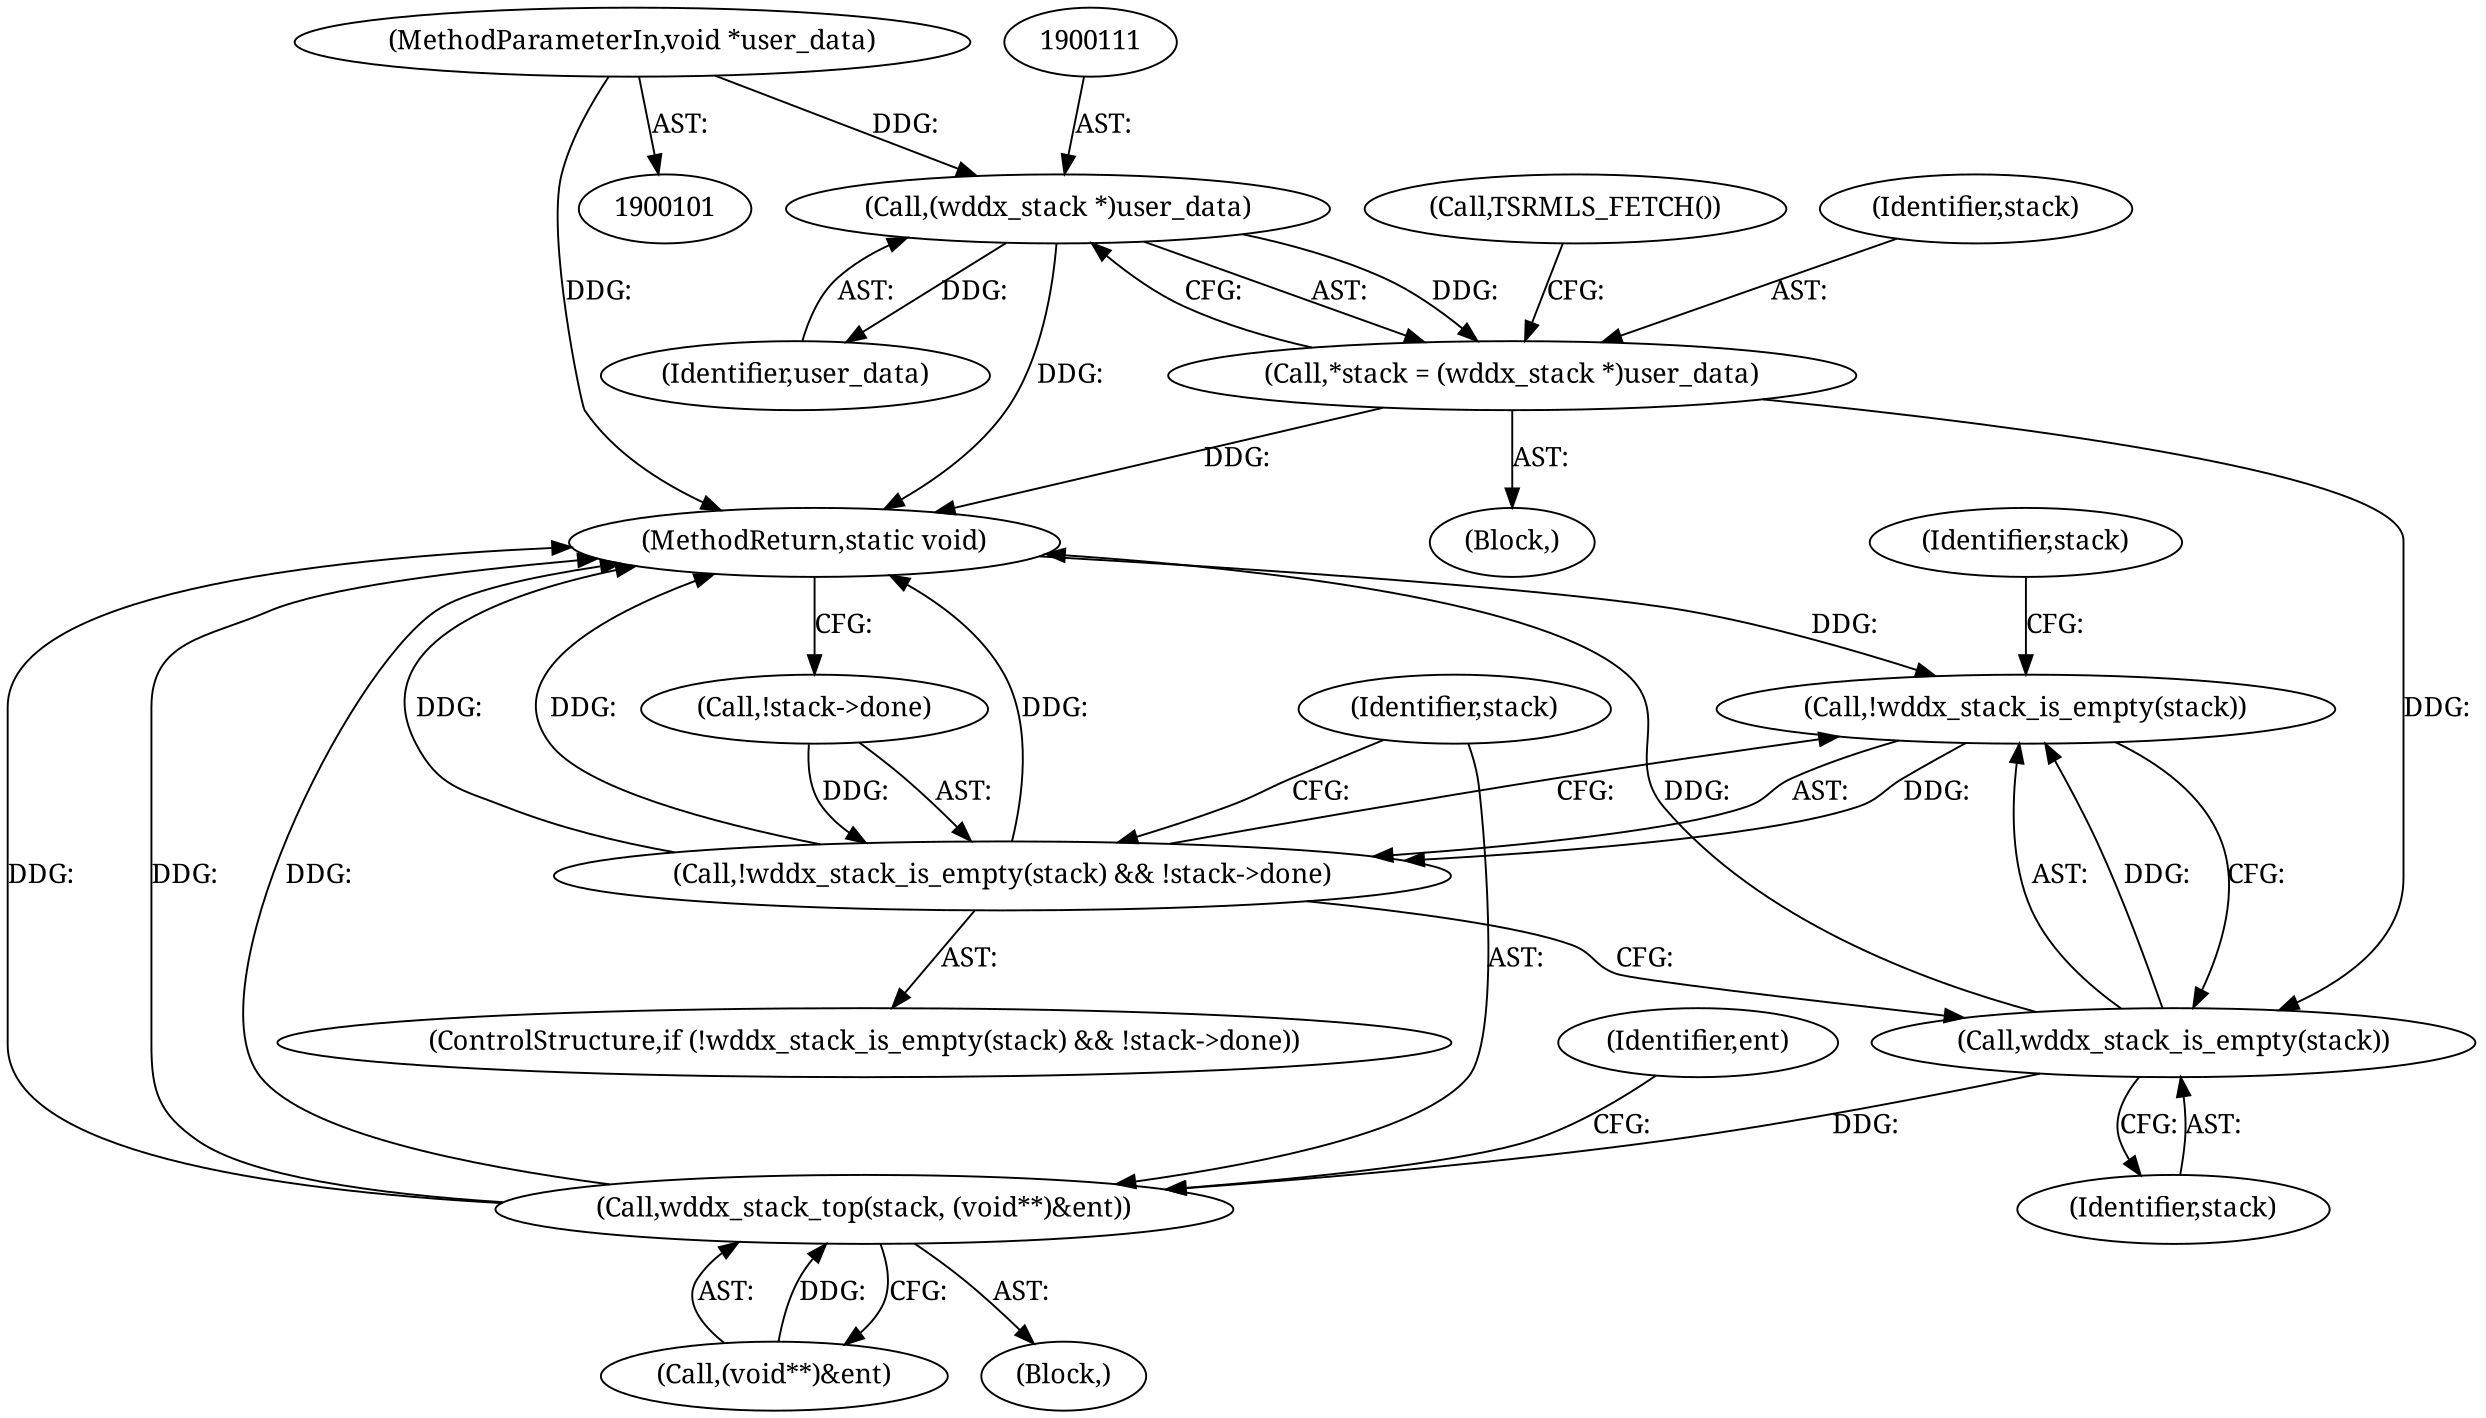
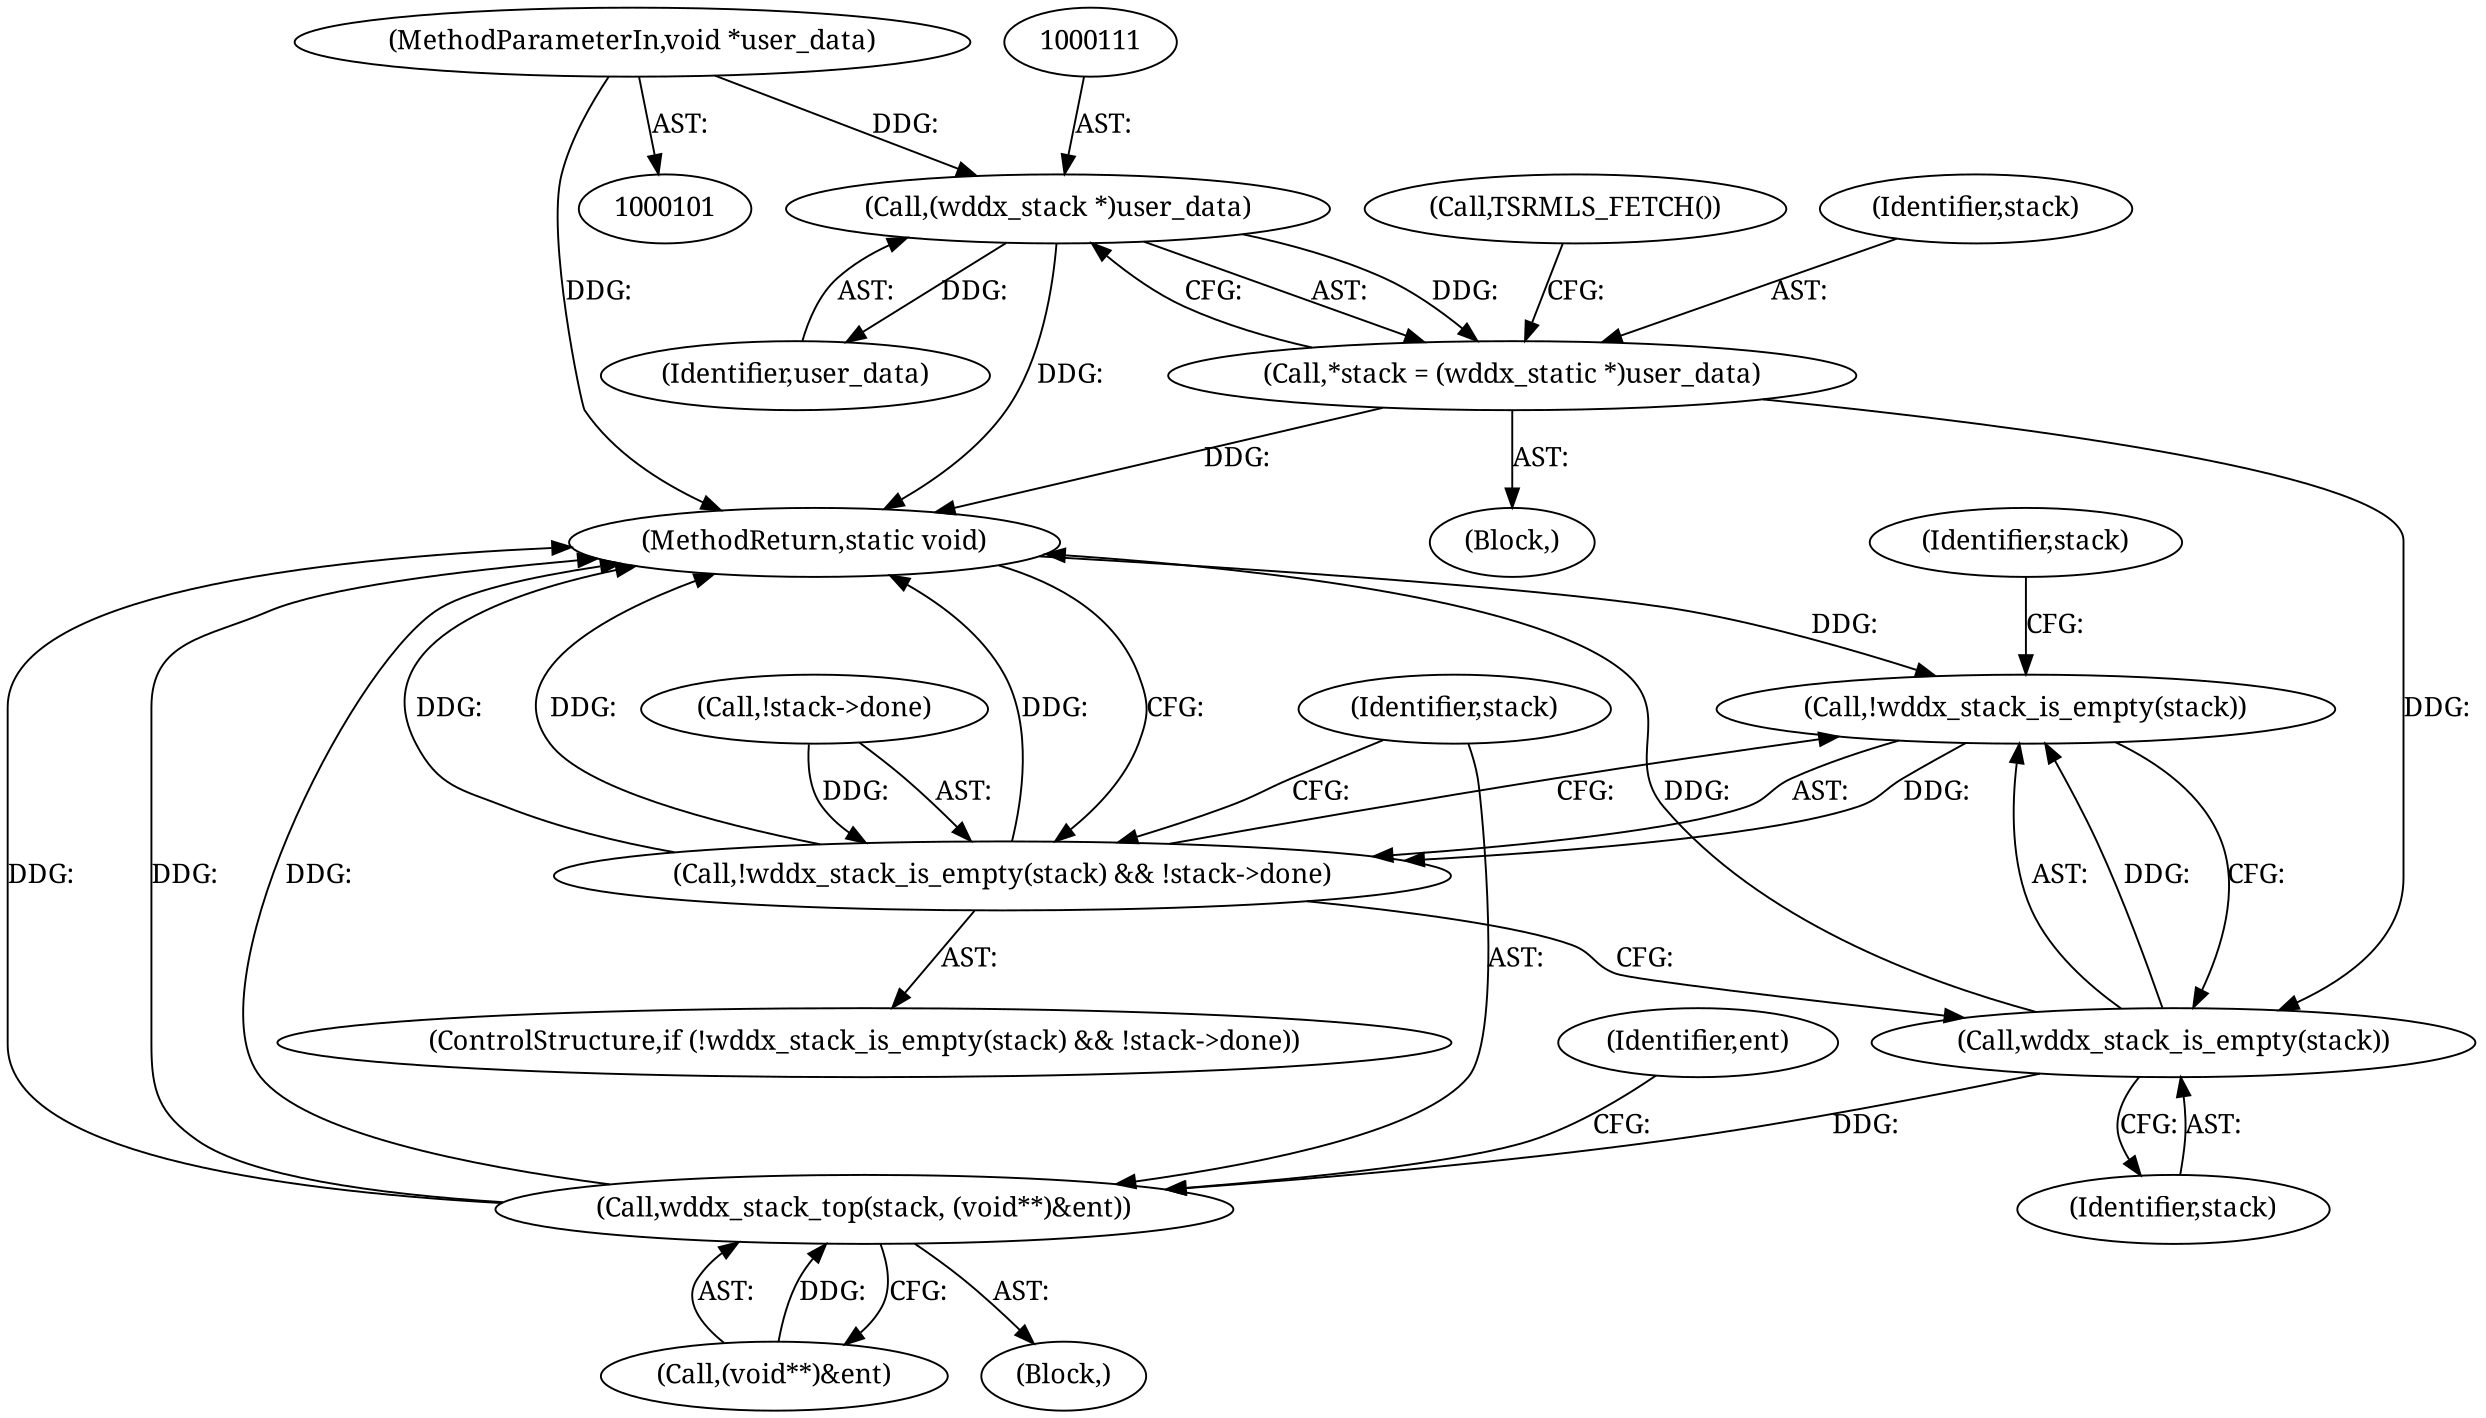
node "1900111": label "1900111" -> "1000111"
node "1900101": label "1900101" -> "1000101"
node "(Call,*stack = (wddx_stack *)user_data)": label "(Call,*stack = (wddx_stack *)user_data)" -> "(Call,*stack = (wddx_static *)user_data)"
edge "(MethodReturn,static void)" -> "(Call,!stack->done)": now "(MethodReturn,static void)" -> "(Call,!wddx_stack_is_empty(stack) && !stack->done)"
